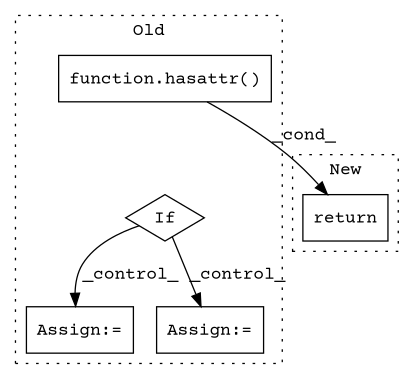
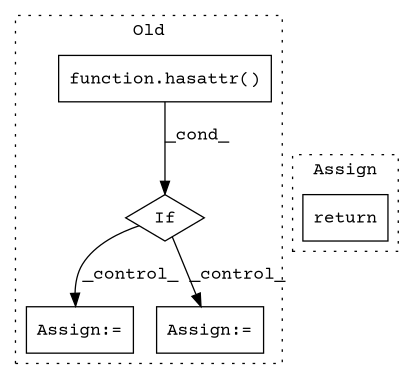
edge "function.hasattr()" -> "return": now "function.hasattr()" -> "If"
cluster "New": label "New" -> "Assign"
